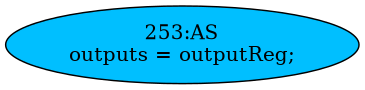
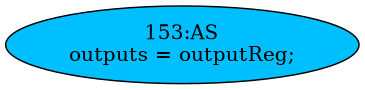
node "253:AS outputs = outputReg;": label "253:AS outputs = outputReg;" -> "153:AS outputs = outputReg;"
